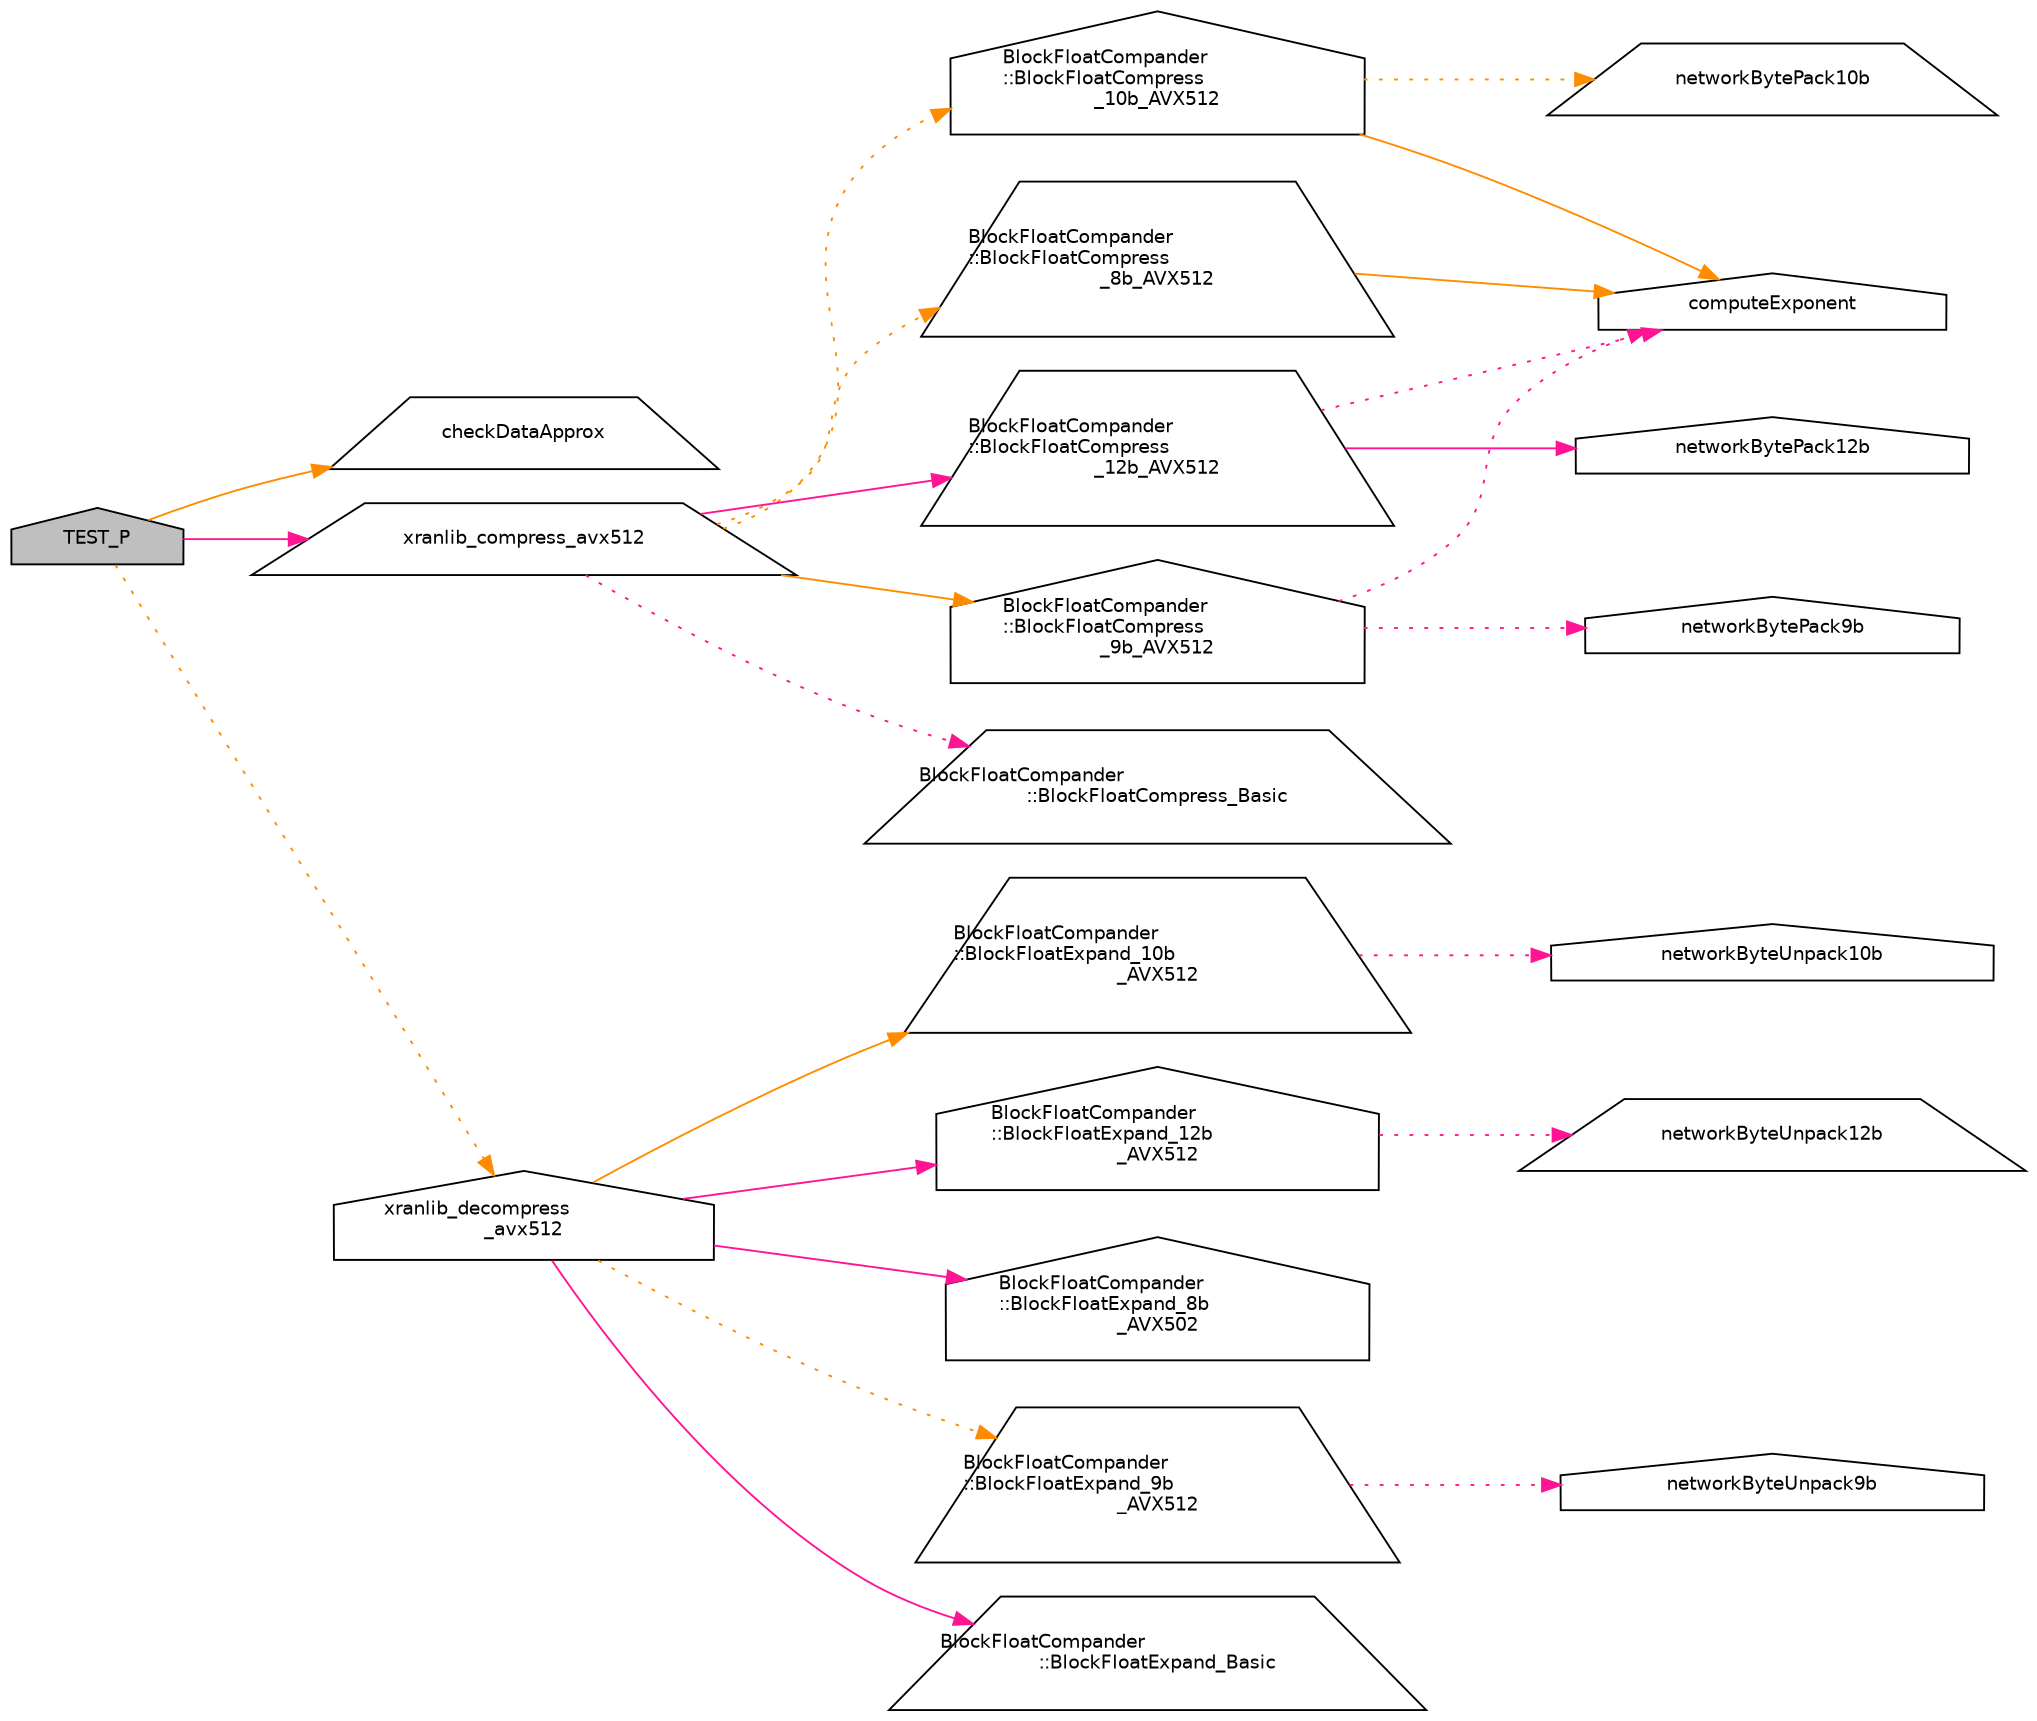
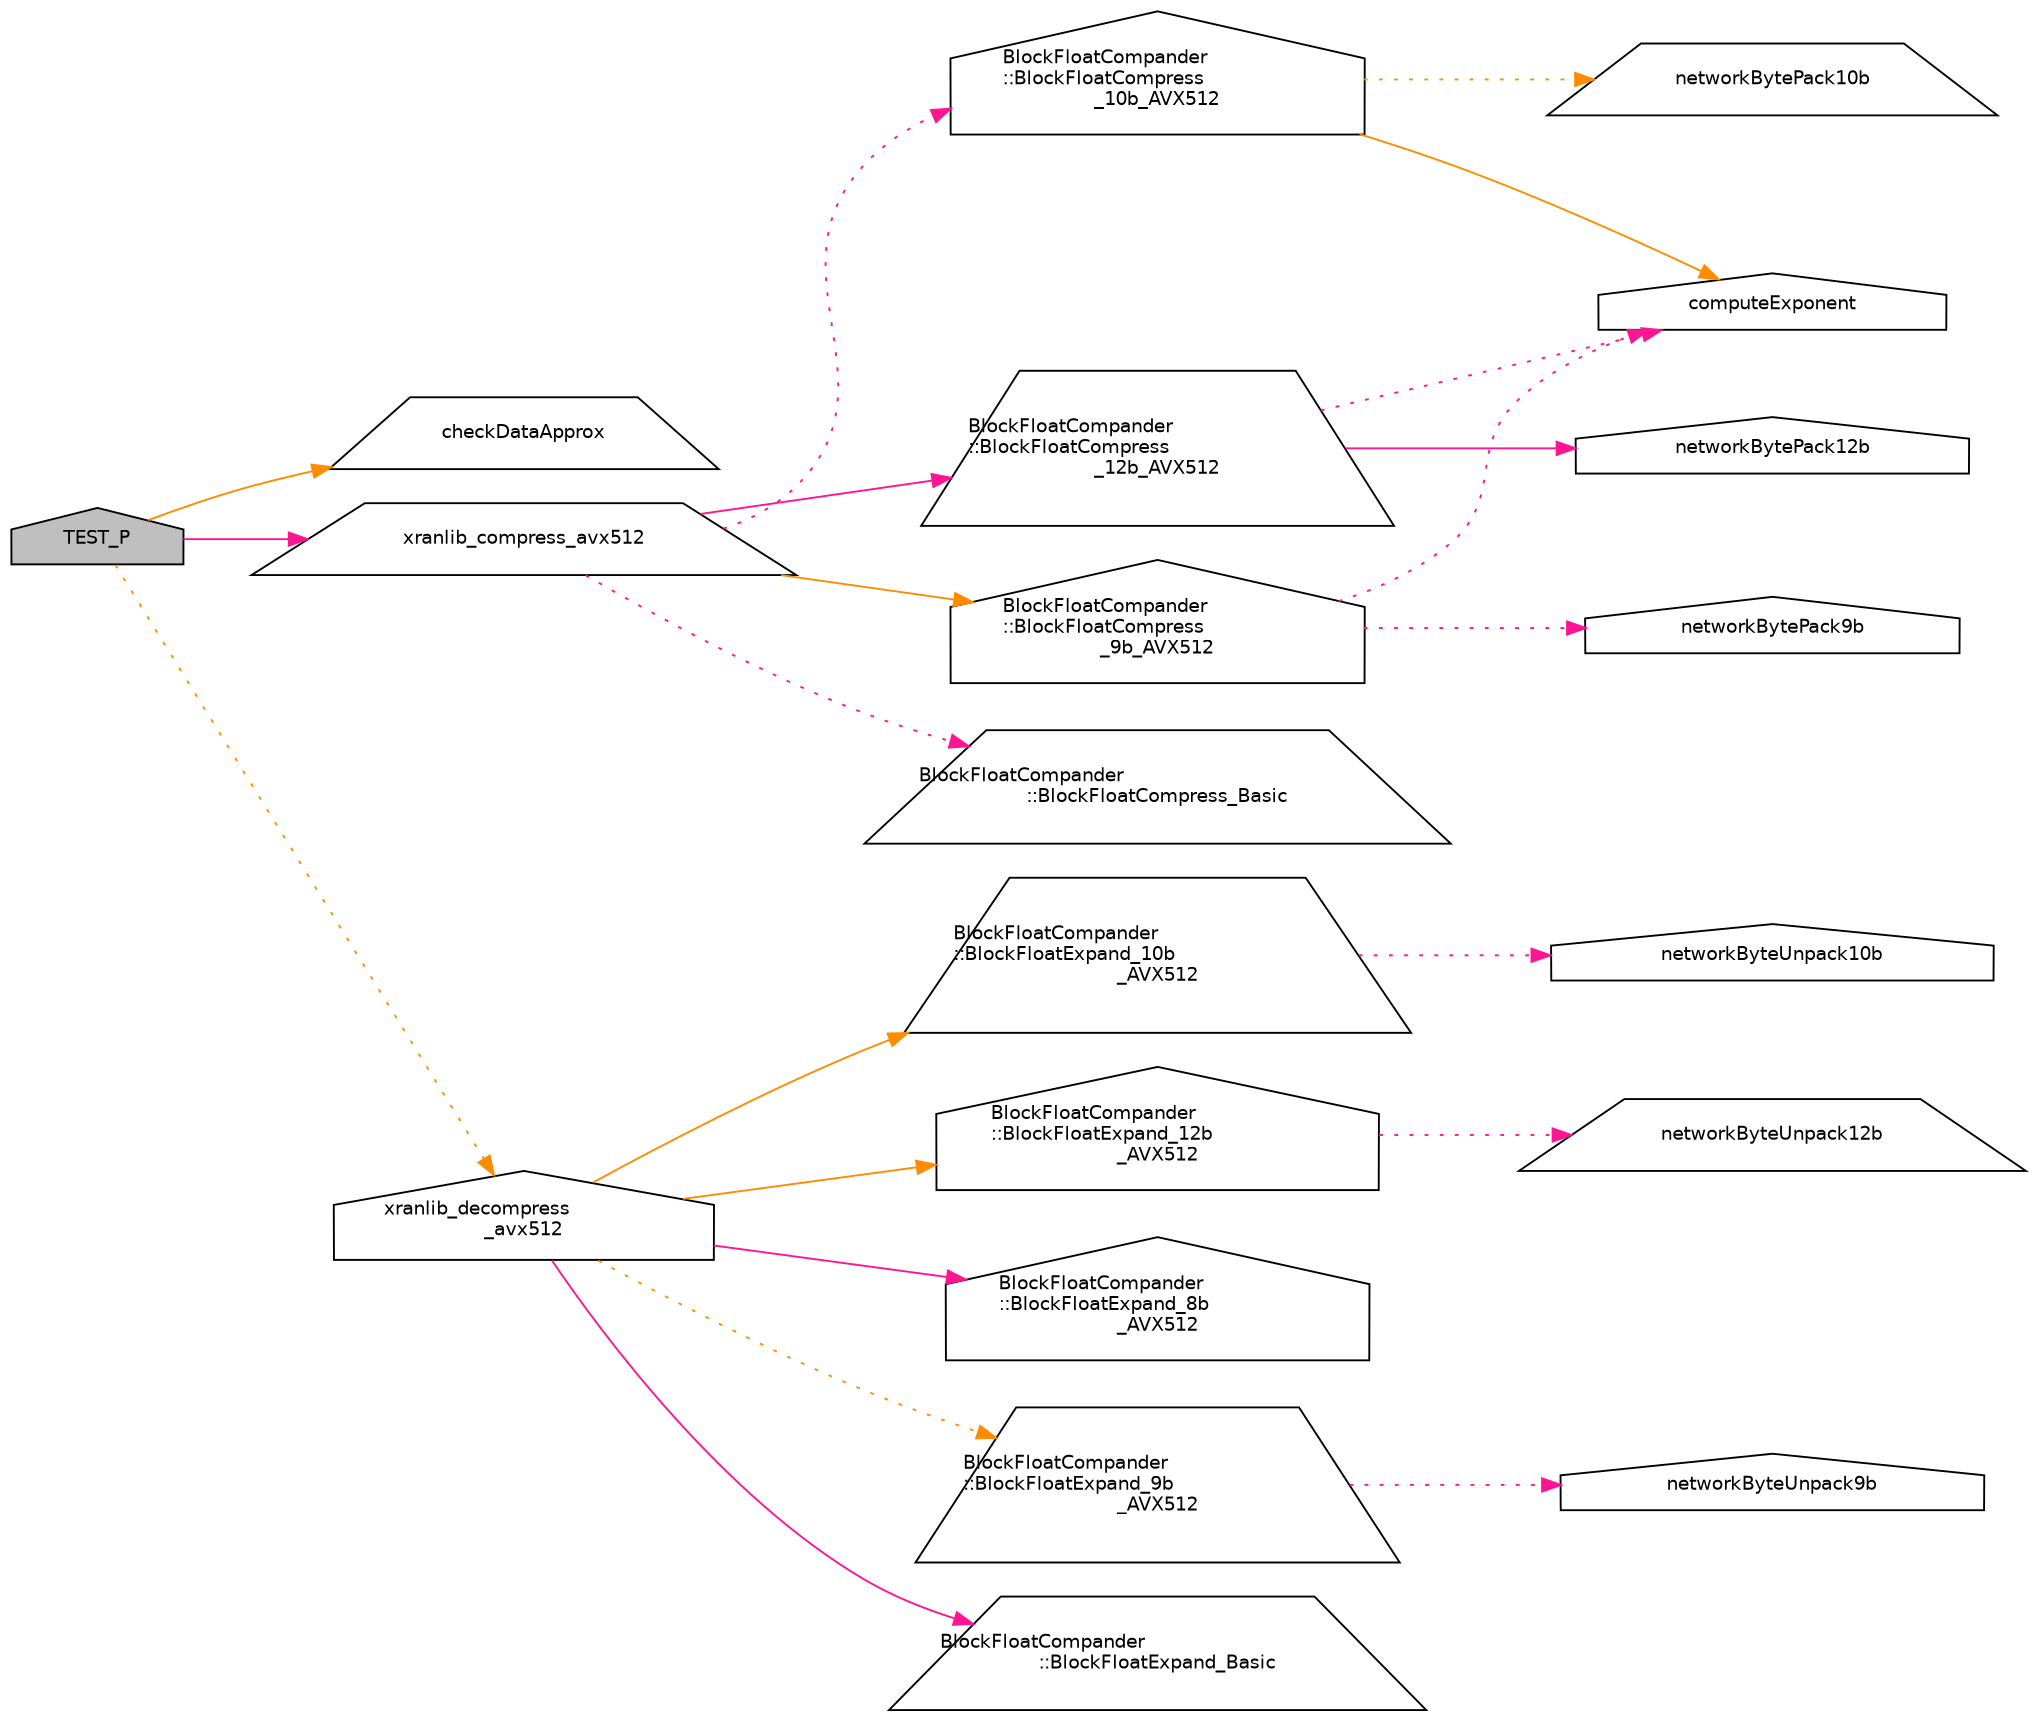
node "BlockFloatCompander ::BlockFloatCompress _8b_AVX512": removed
edge "xranlib_compress_avx512" -> "BlockFloatCompander ::BlockFloatCompress _10b_AVX512": color darkorange -> deeppink
edge "xranlib_decompress _avx512" -> "BlockFloatCompander ::BlockFloatExpand_12b _AVX512": color deeppink -> darkorange
node "BlockFloatCompander ::BlockFloatExpand_8b _AVX502": label "BlockFloatCompander ::BlockFloatExpand_8b _AVX502" -> "BlockFloatCompander ::BlockFloatExpand_8b _AVX512"
